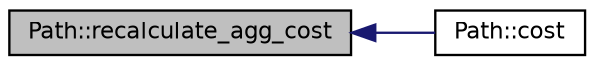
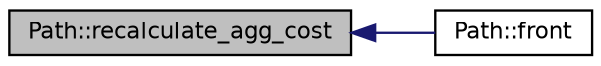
node "Path::cost": label "Path::cost" -> "Path::front"
